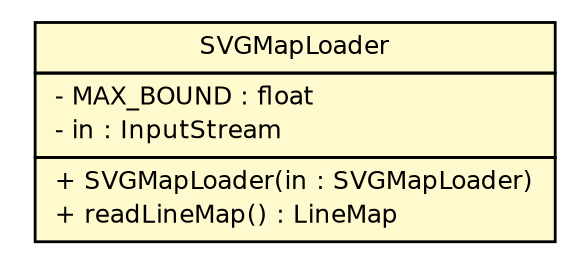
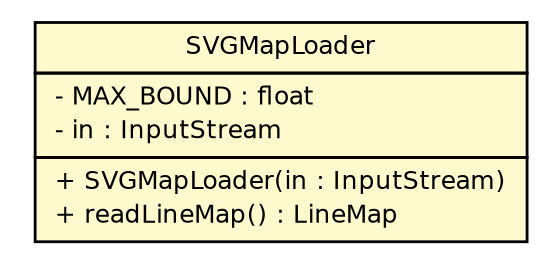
node "SVGMapLoader": text "+ SVGMapLoader(in : SVGMapLoader)" -> "+ SVGMapLoader(in : InputStream)"
